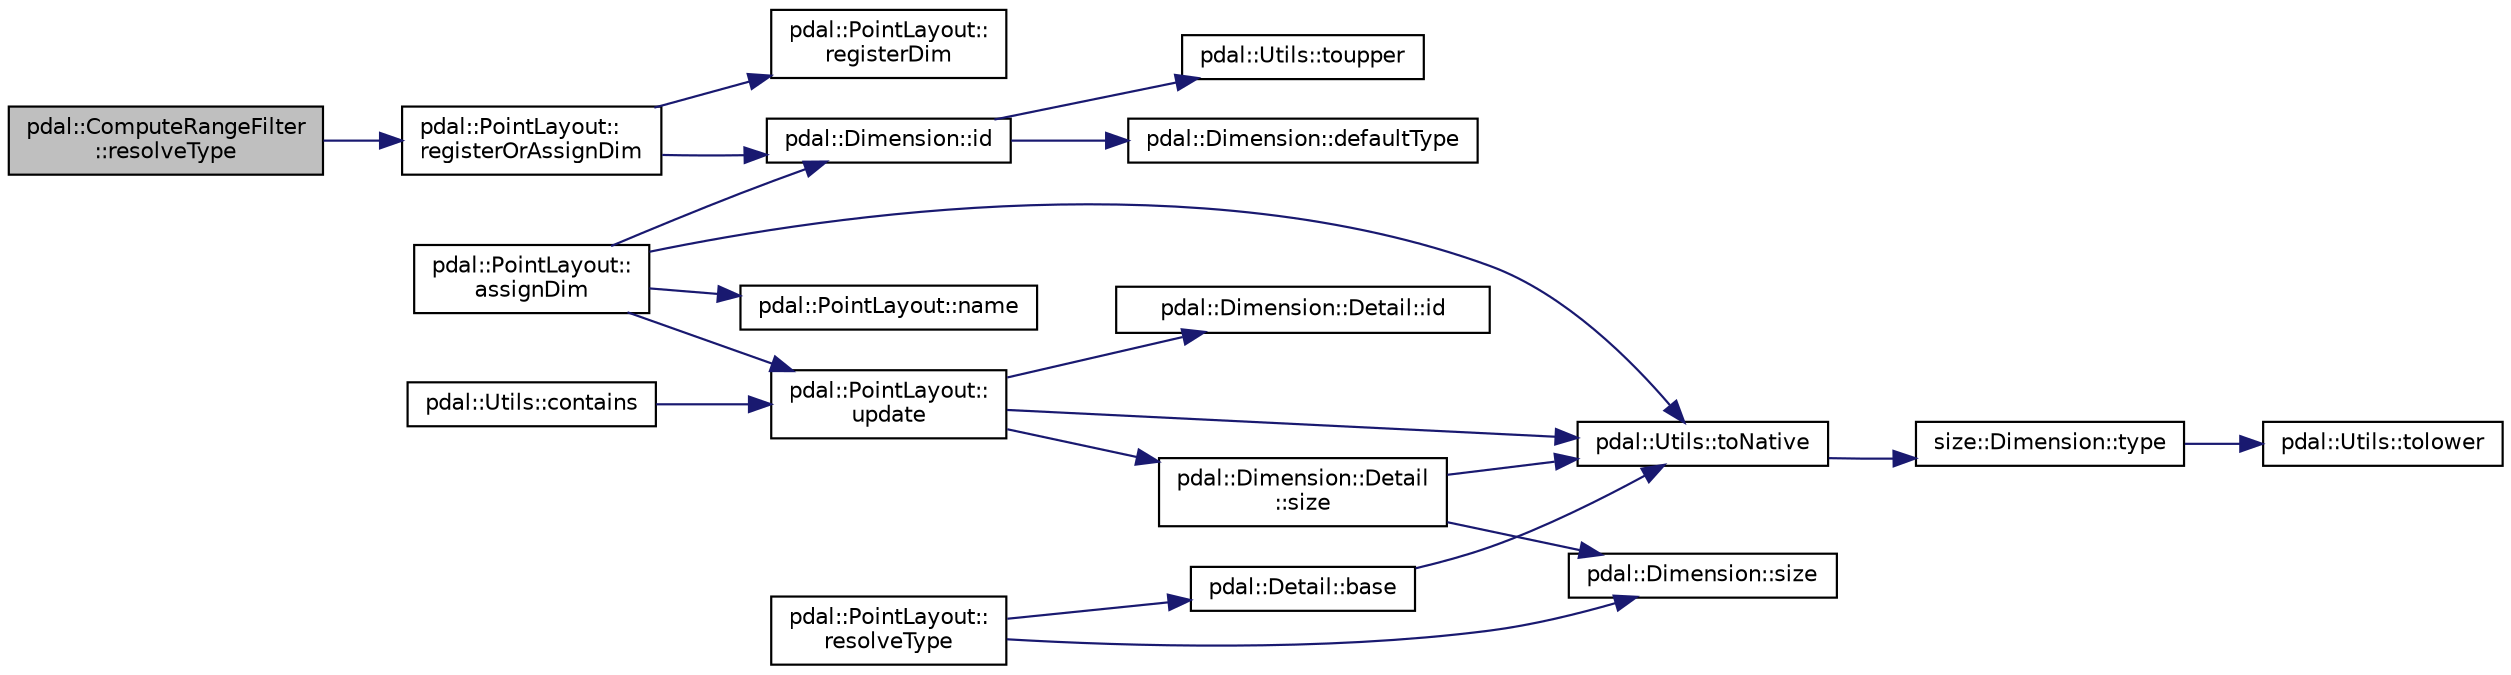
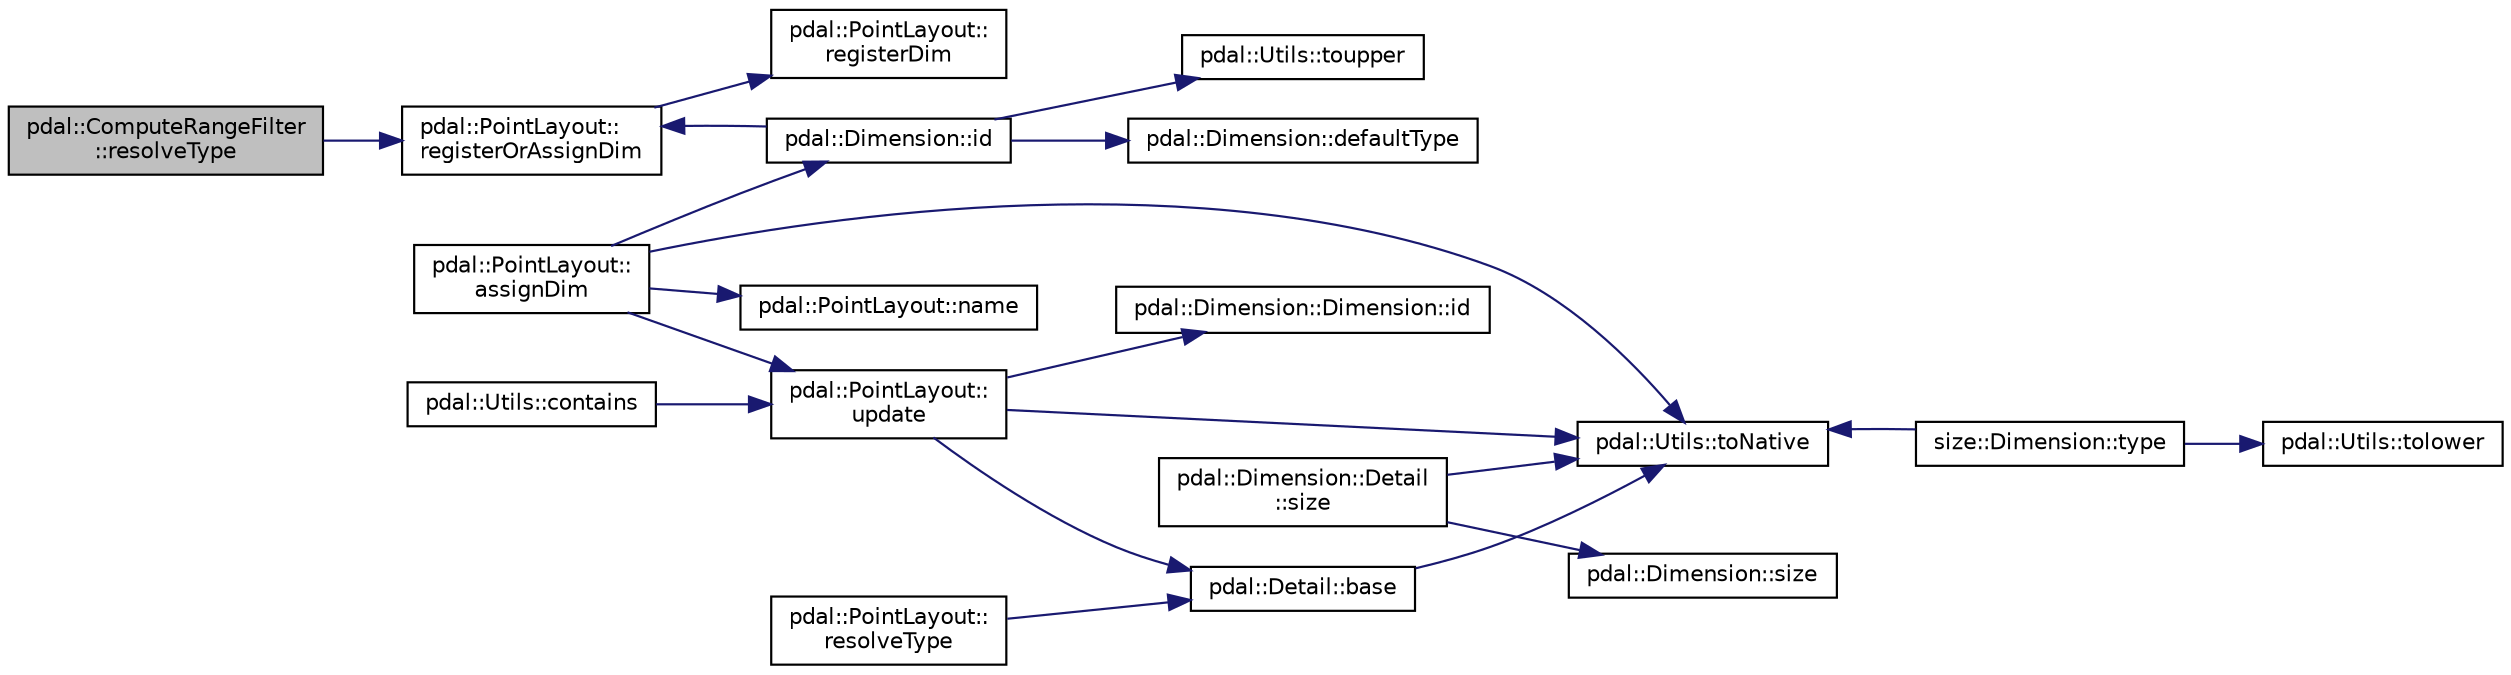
edge "pdal::PointLayout:: registerOrAssignDim" -> "pdal::Dimension::id": reversed
node "pdal::Dimension::Detail::id": label "pdal::Dimension::Detail::id" -> "pdal::Dimension::Dimension::id"
edge "pdal::PointLayout:: update" -> "pdal::Dimension::Detail ::size": now "pdal::PointLayout:: update" -> "pdal::Detail::base"
edge "pdal::Utils::toNative" -> "size::Dimension::type": reversed
edge "pdal::PointLayout:: resolveType" -> "pdal::Dimension::size": removed
